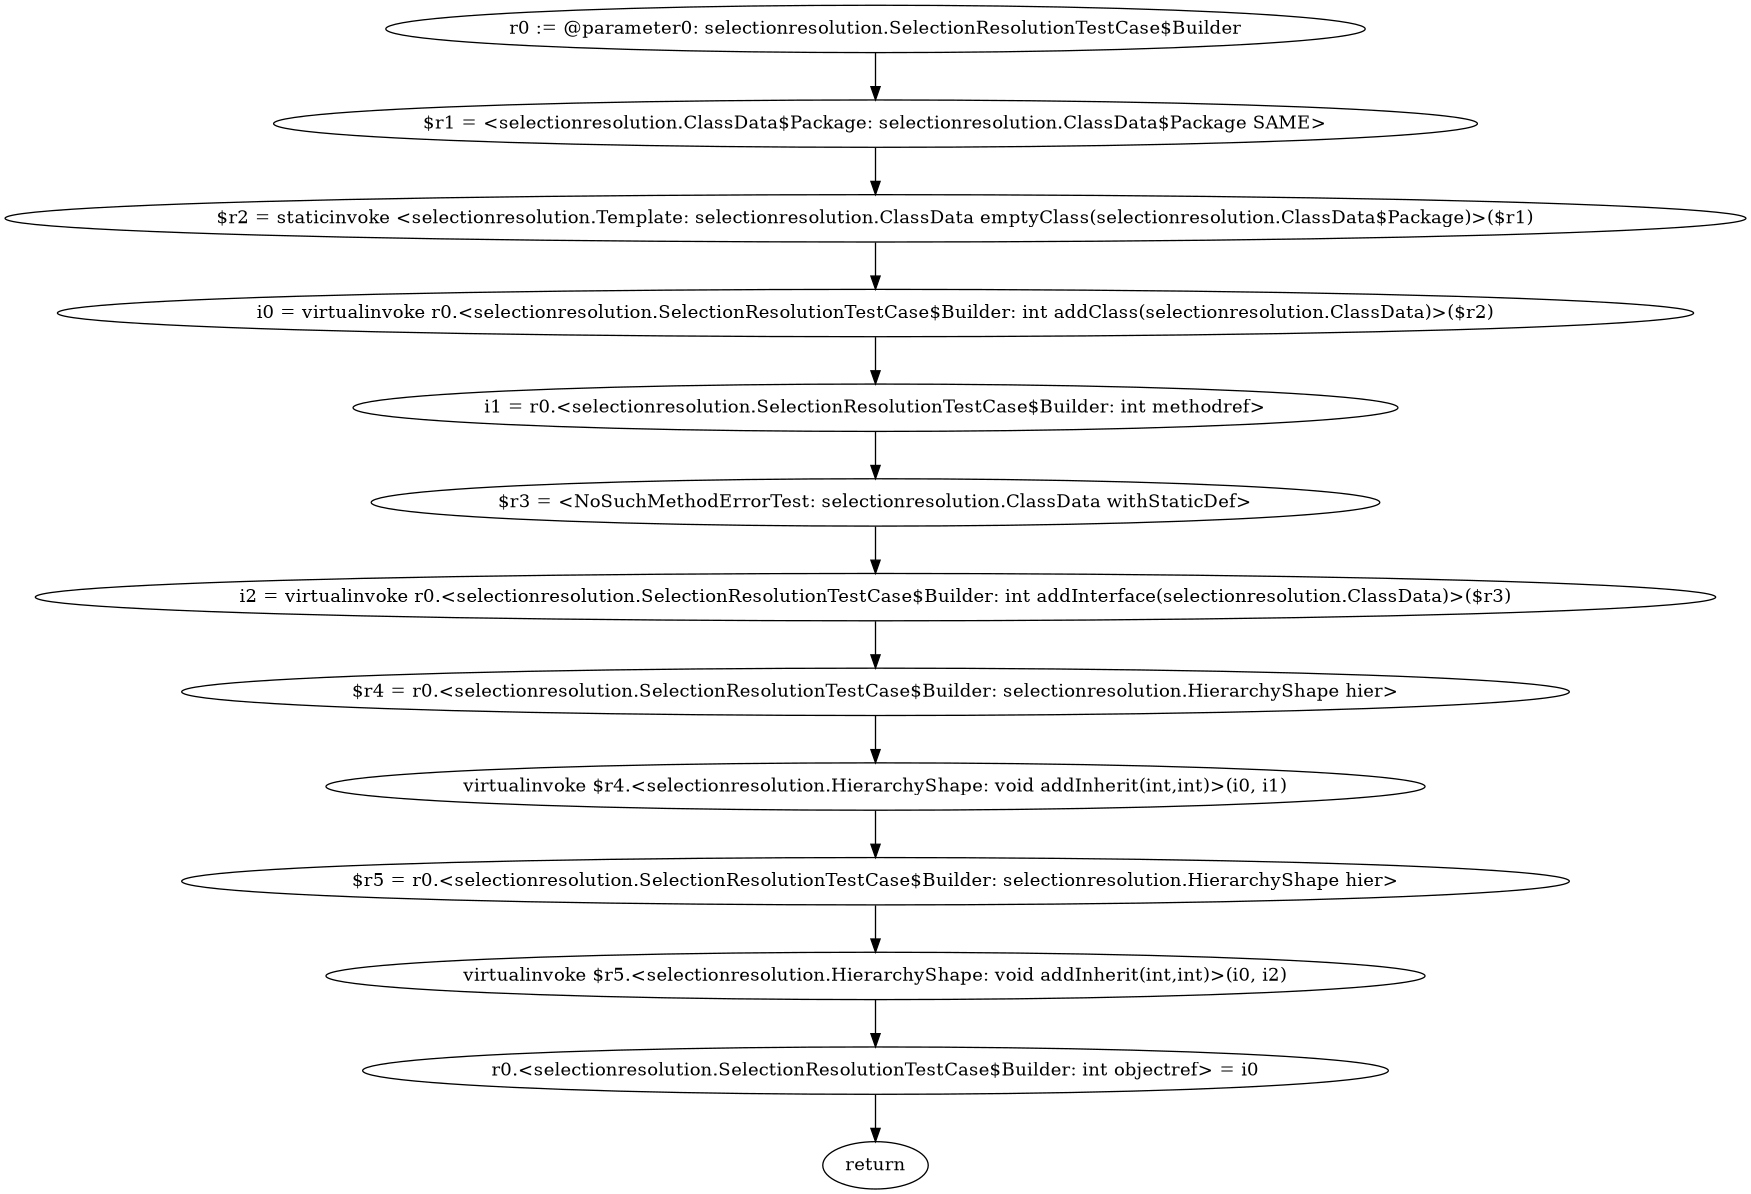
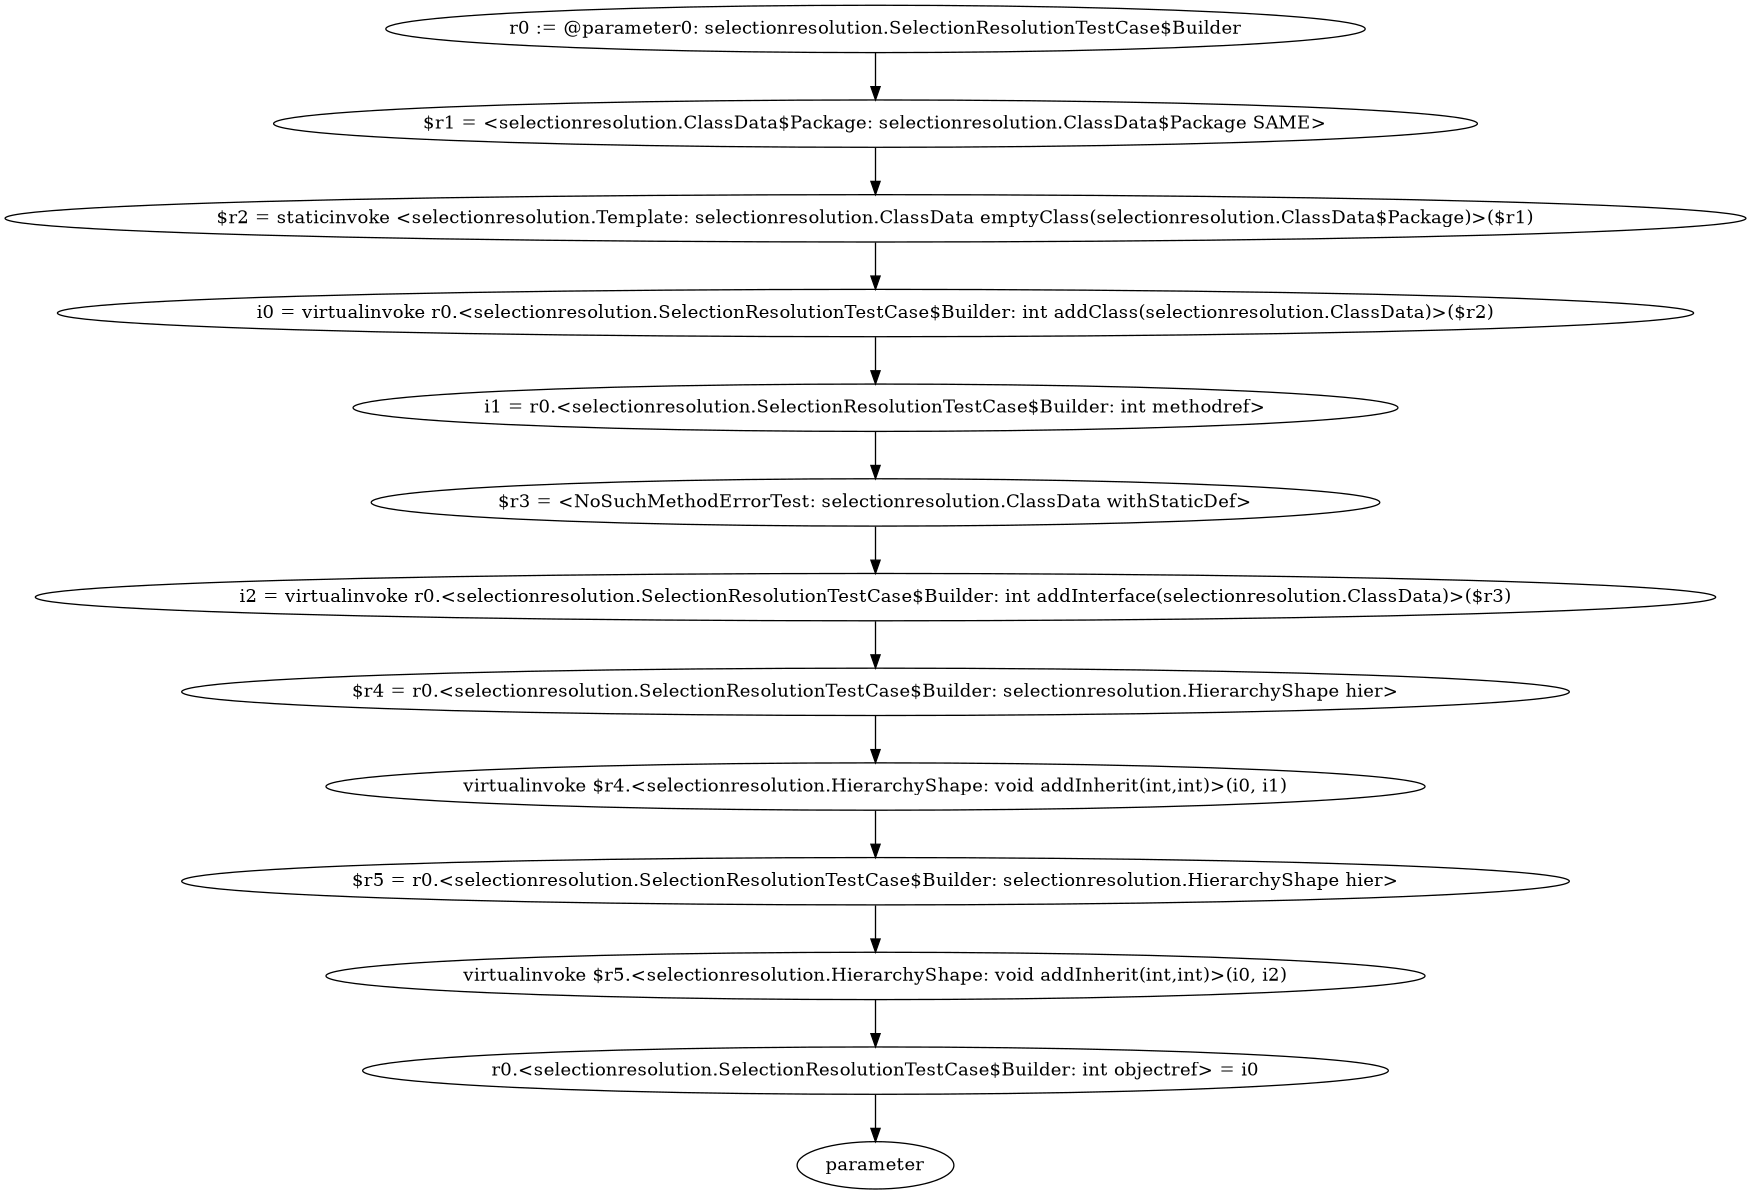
node "return": label "return" -> "parameter"
